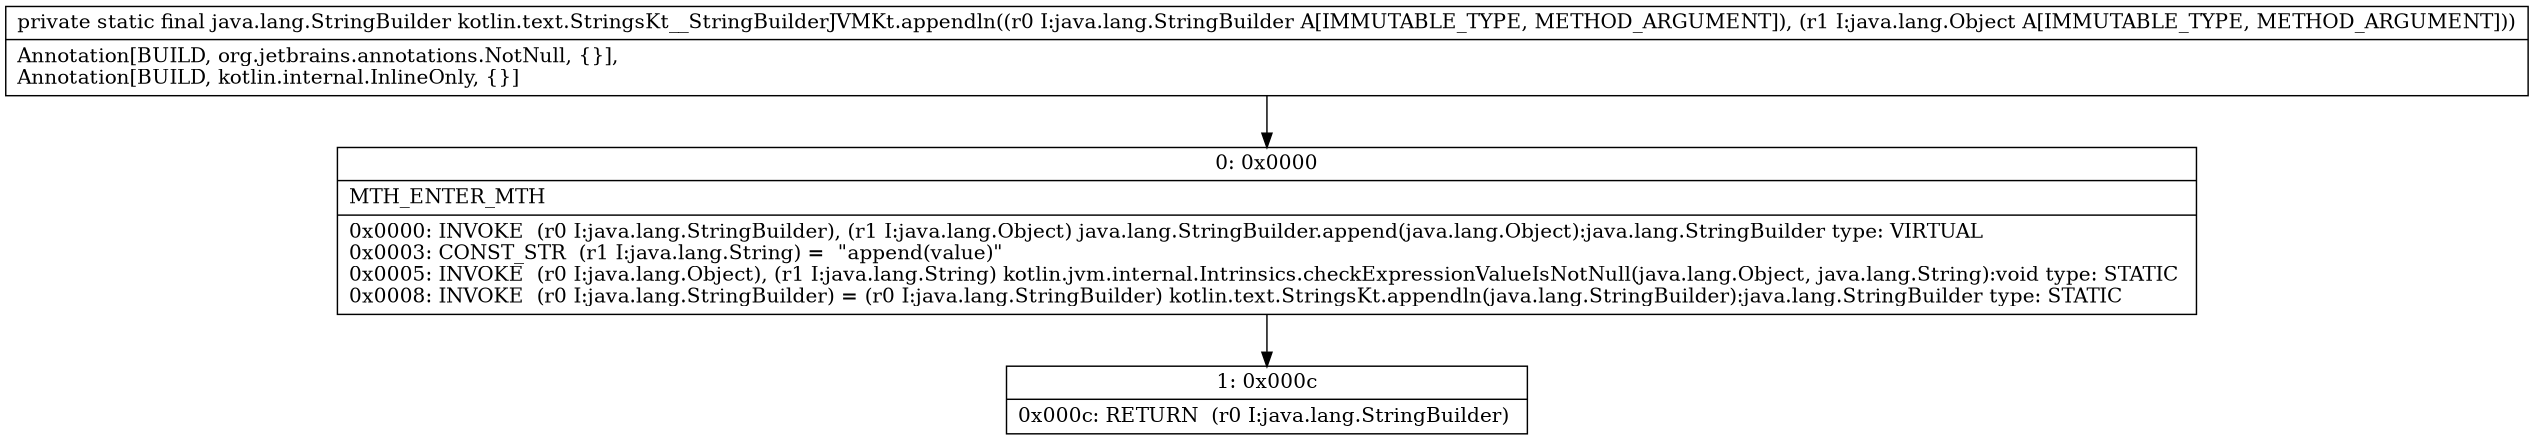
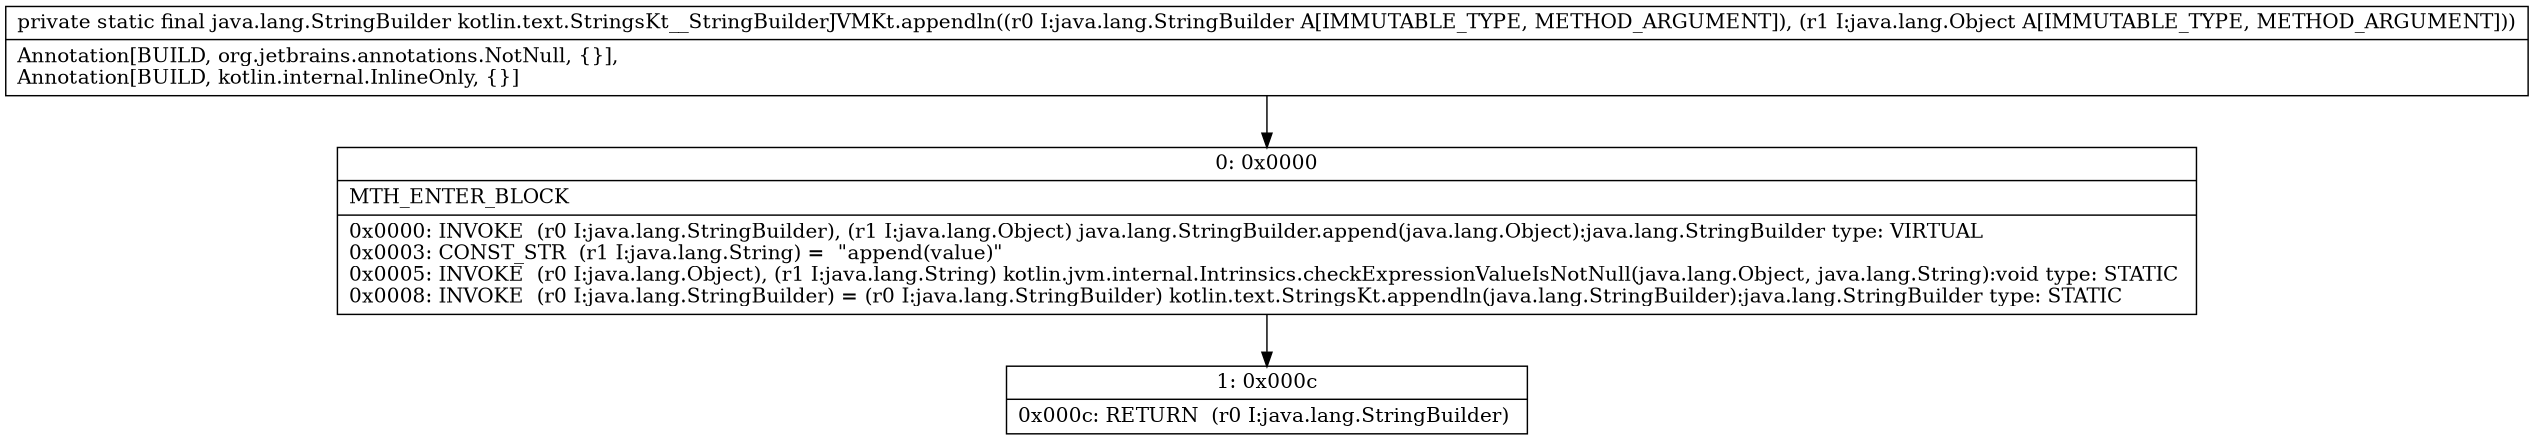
node "0: 0x0000": text "MTH_ENTER_MTH" -> "MTH_ENTER_BLOCK"
